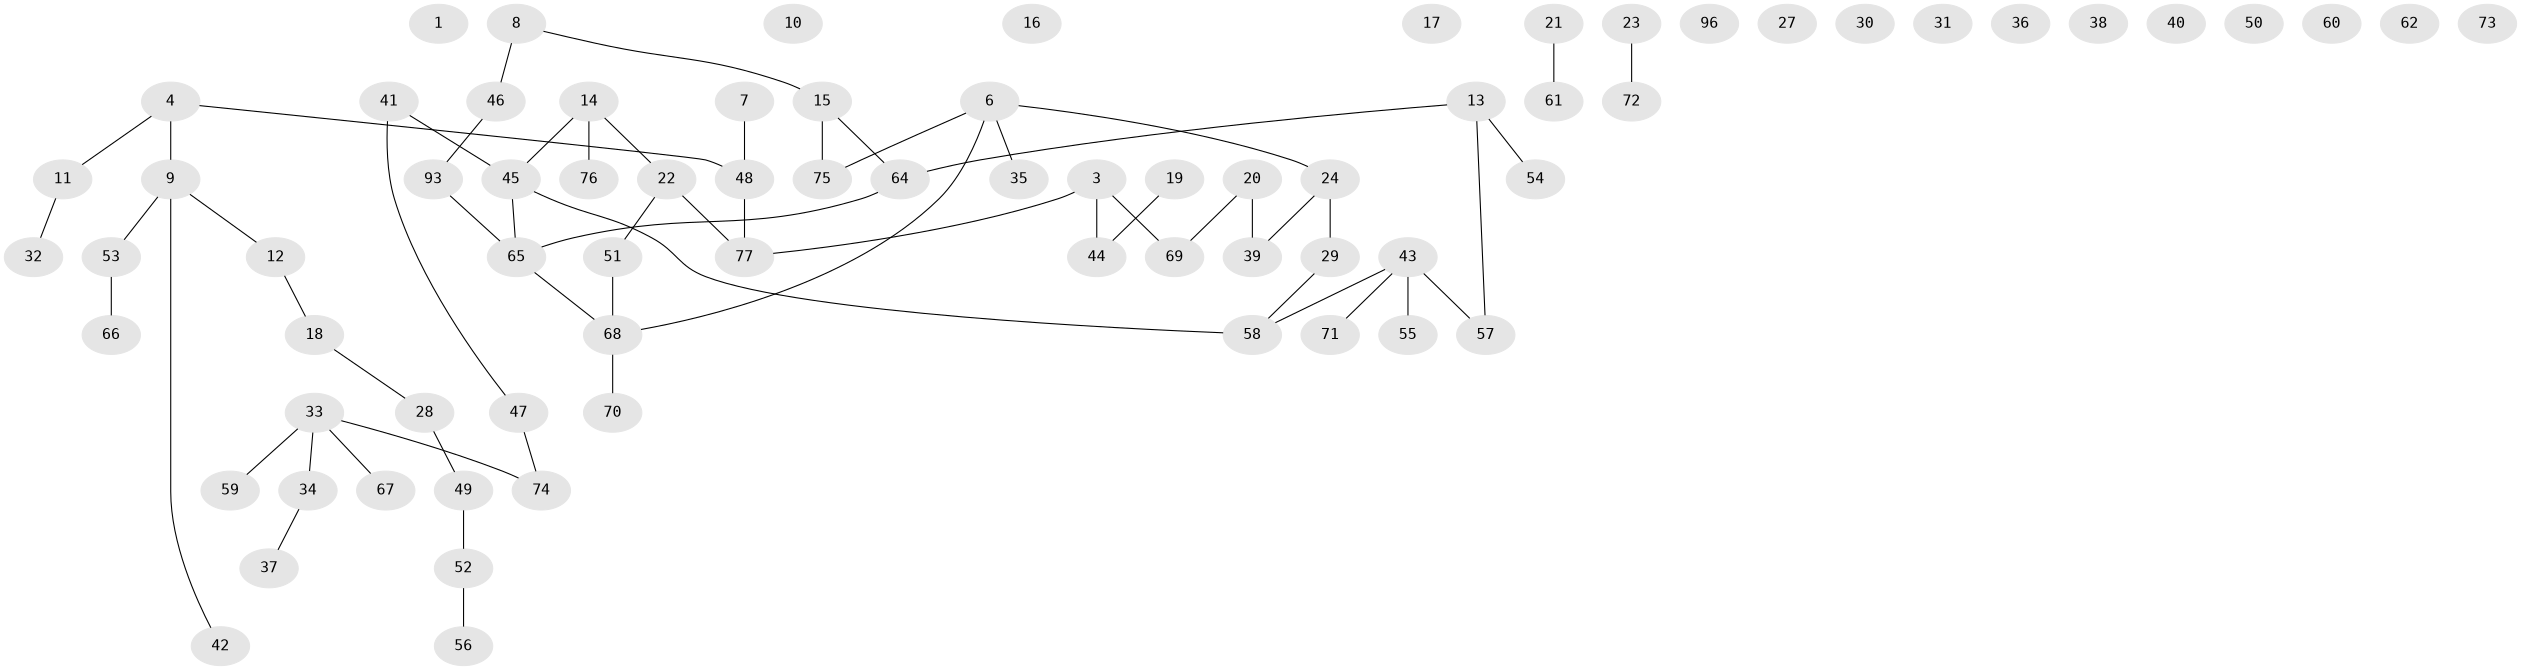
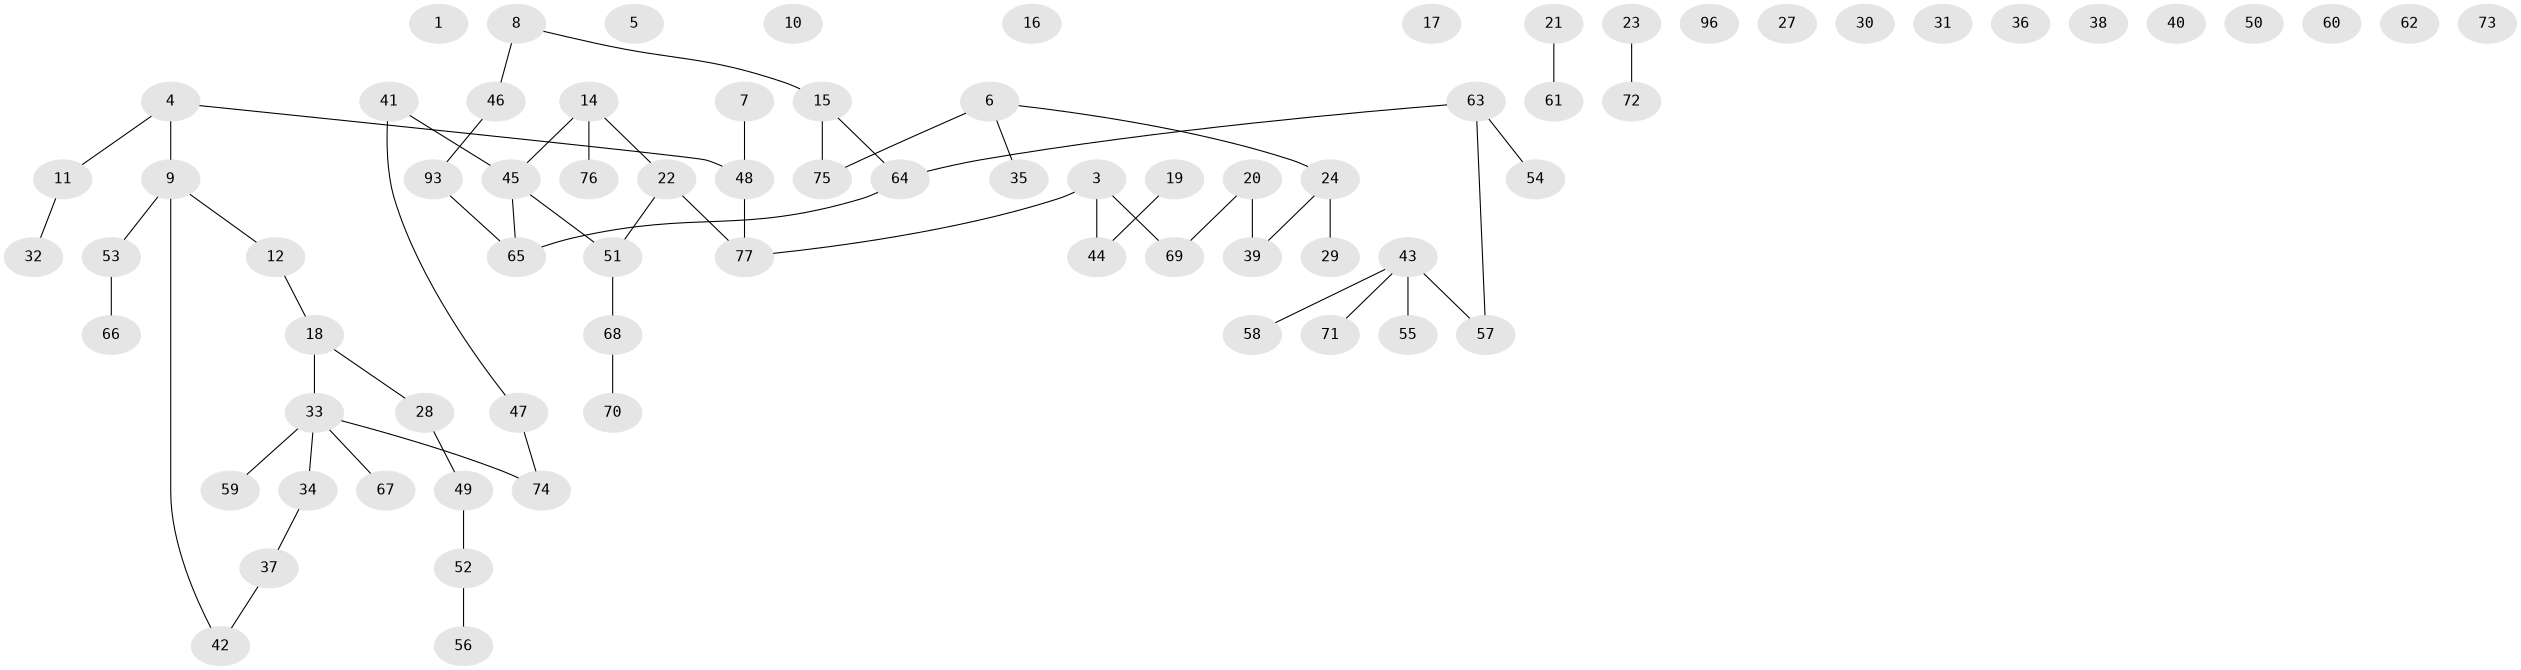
node "5": added
node "13": label "13" -> "63"
edge "6" -- "68": removed
edge "65" -- "68": removed
edge "29" -- "58": removed
edge "45" -- "58": now "45" -- "51"
edge "18" -- "33": added
edge "37" -- "42": added
